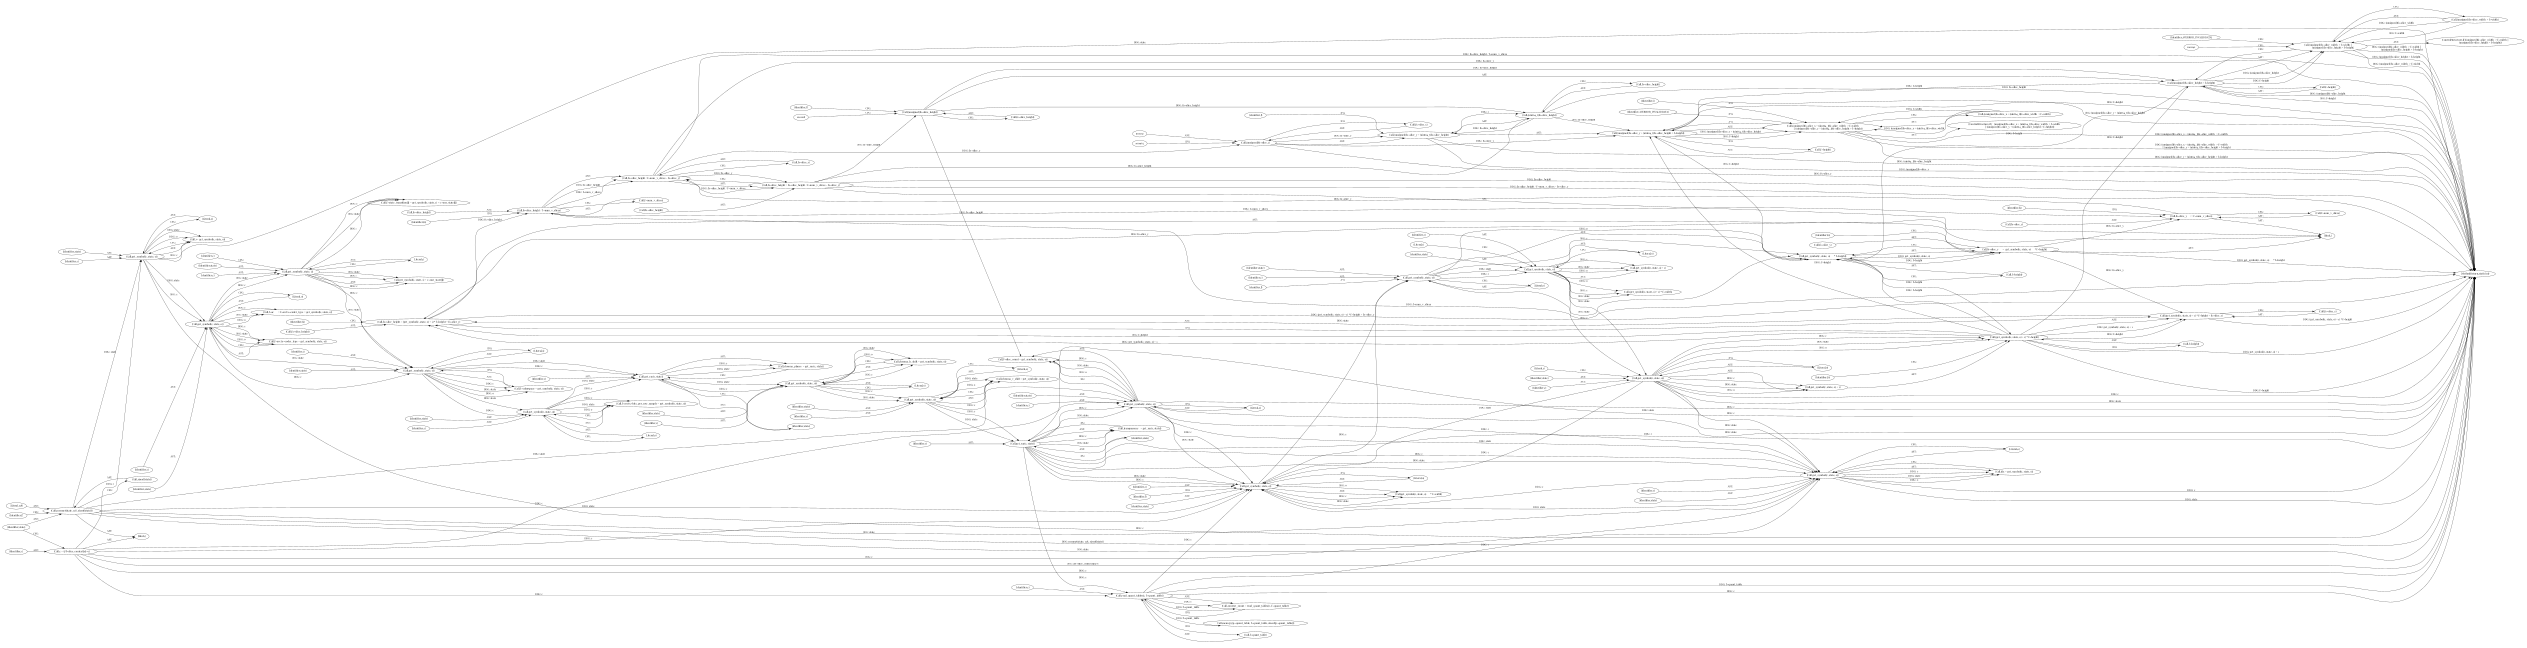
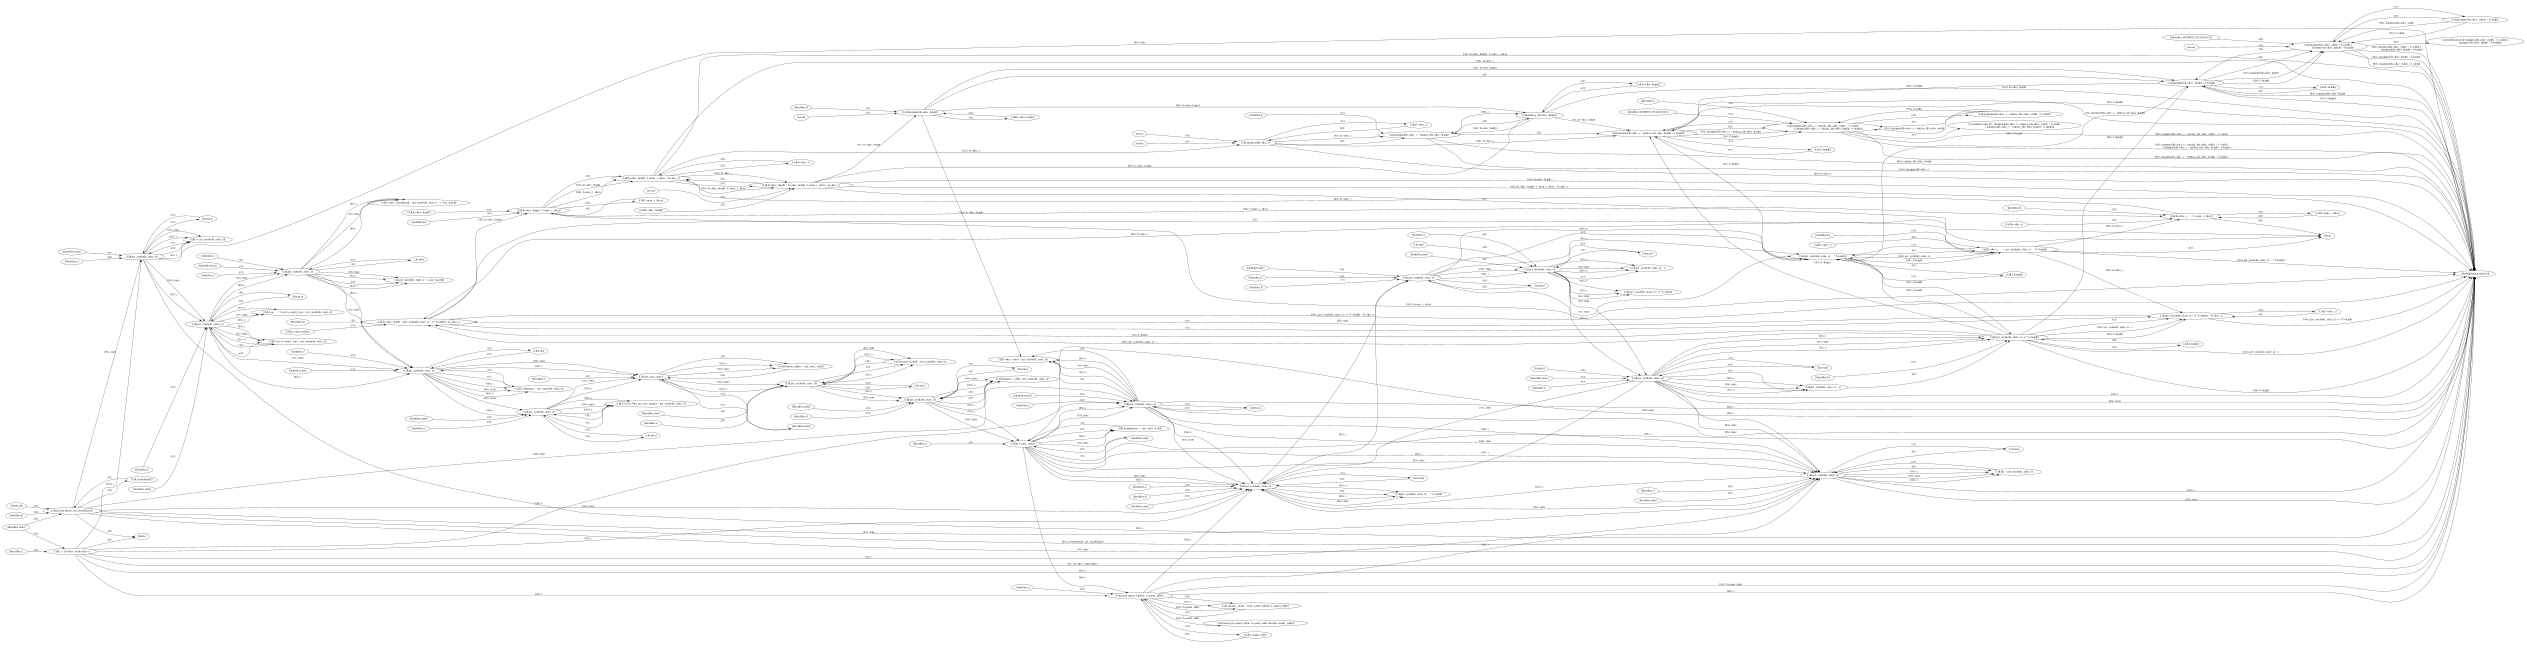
node "1001119": added
node "(Call,sizeof(state))": label "(Call,sizeof(state))" -> "(Call,symbol(state))"
